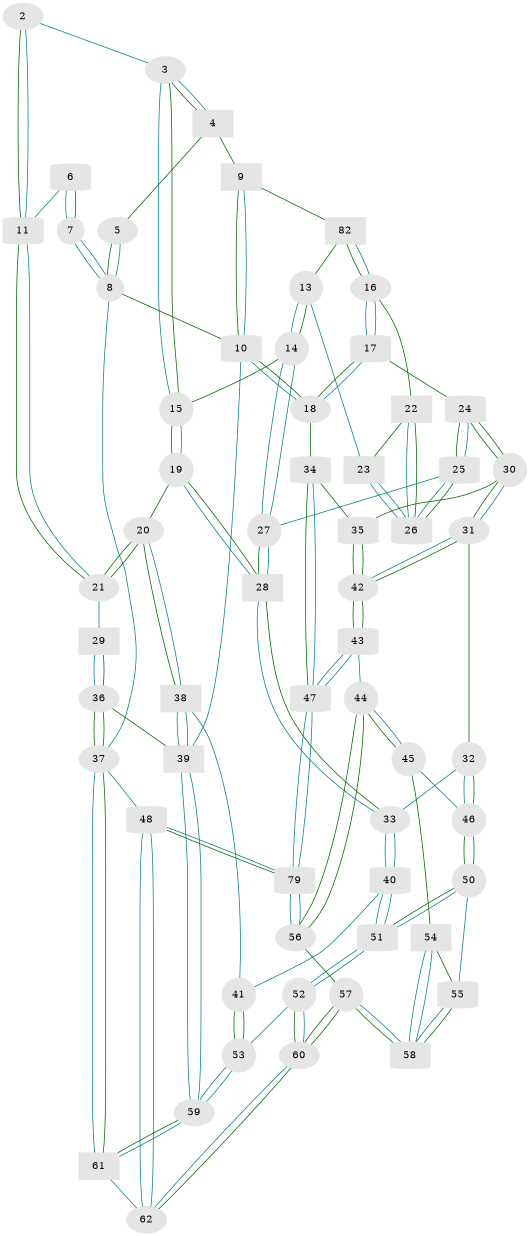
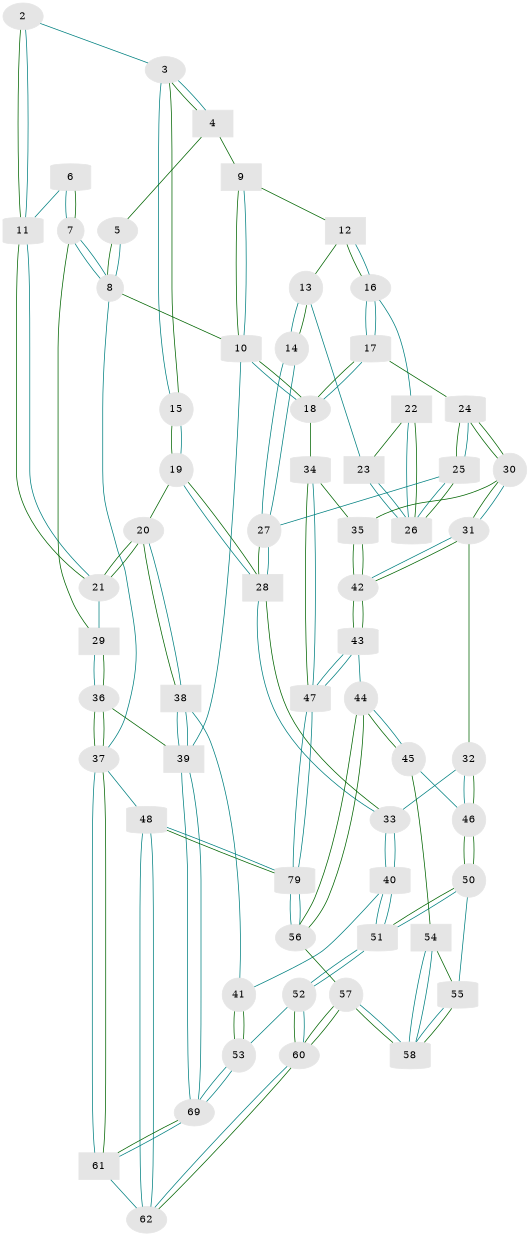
node "82": label "82" -> "12"
edge "16" -- "22": color darkgreen -> teal
edge "14" -- "15": removed
edge "7" -- "29": added
node "59": label "59" -> "69"
